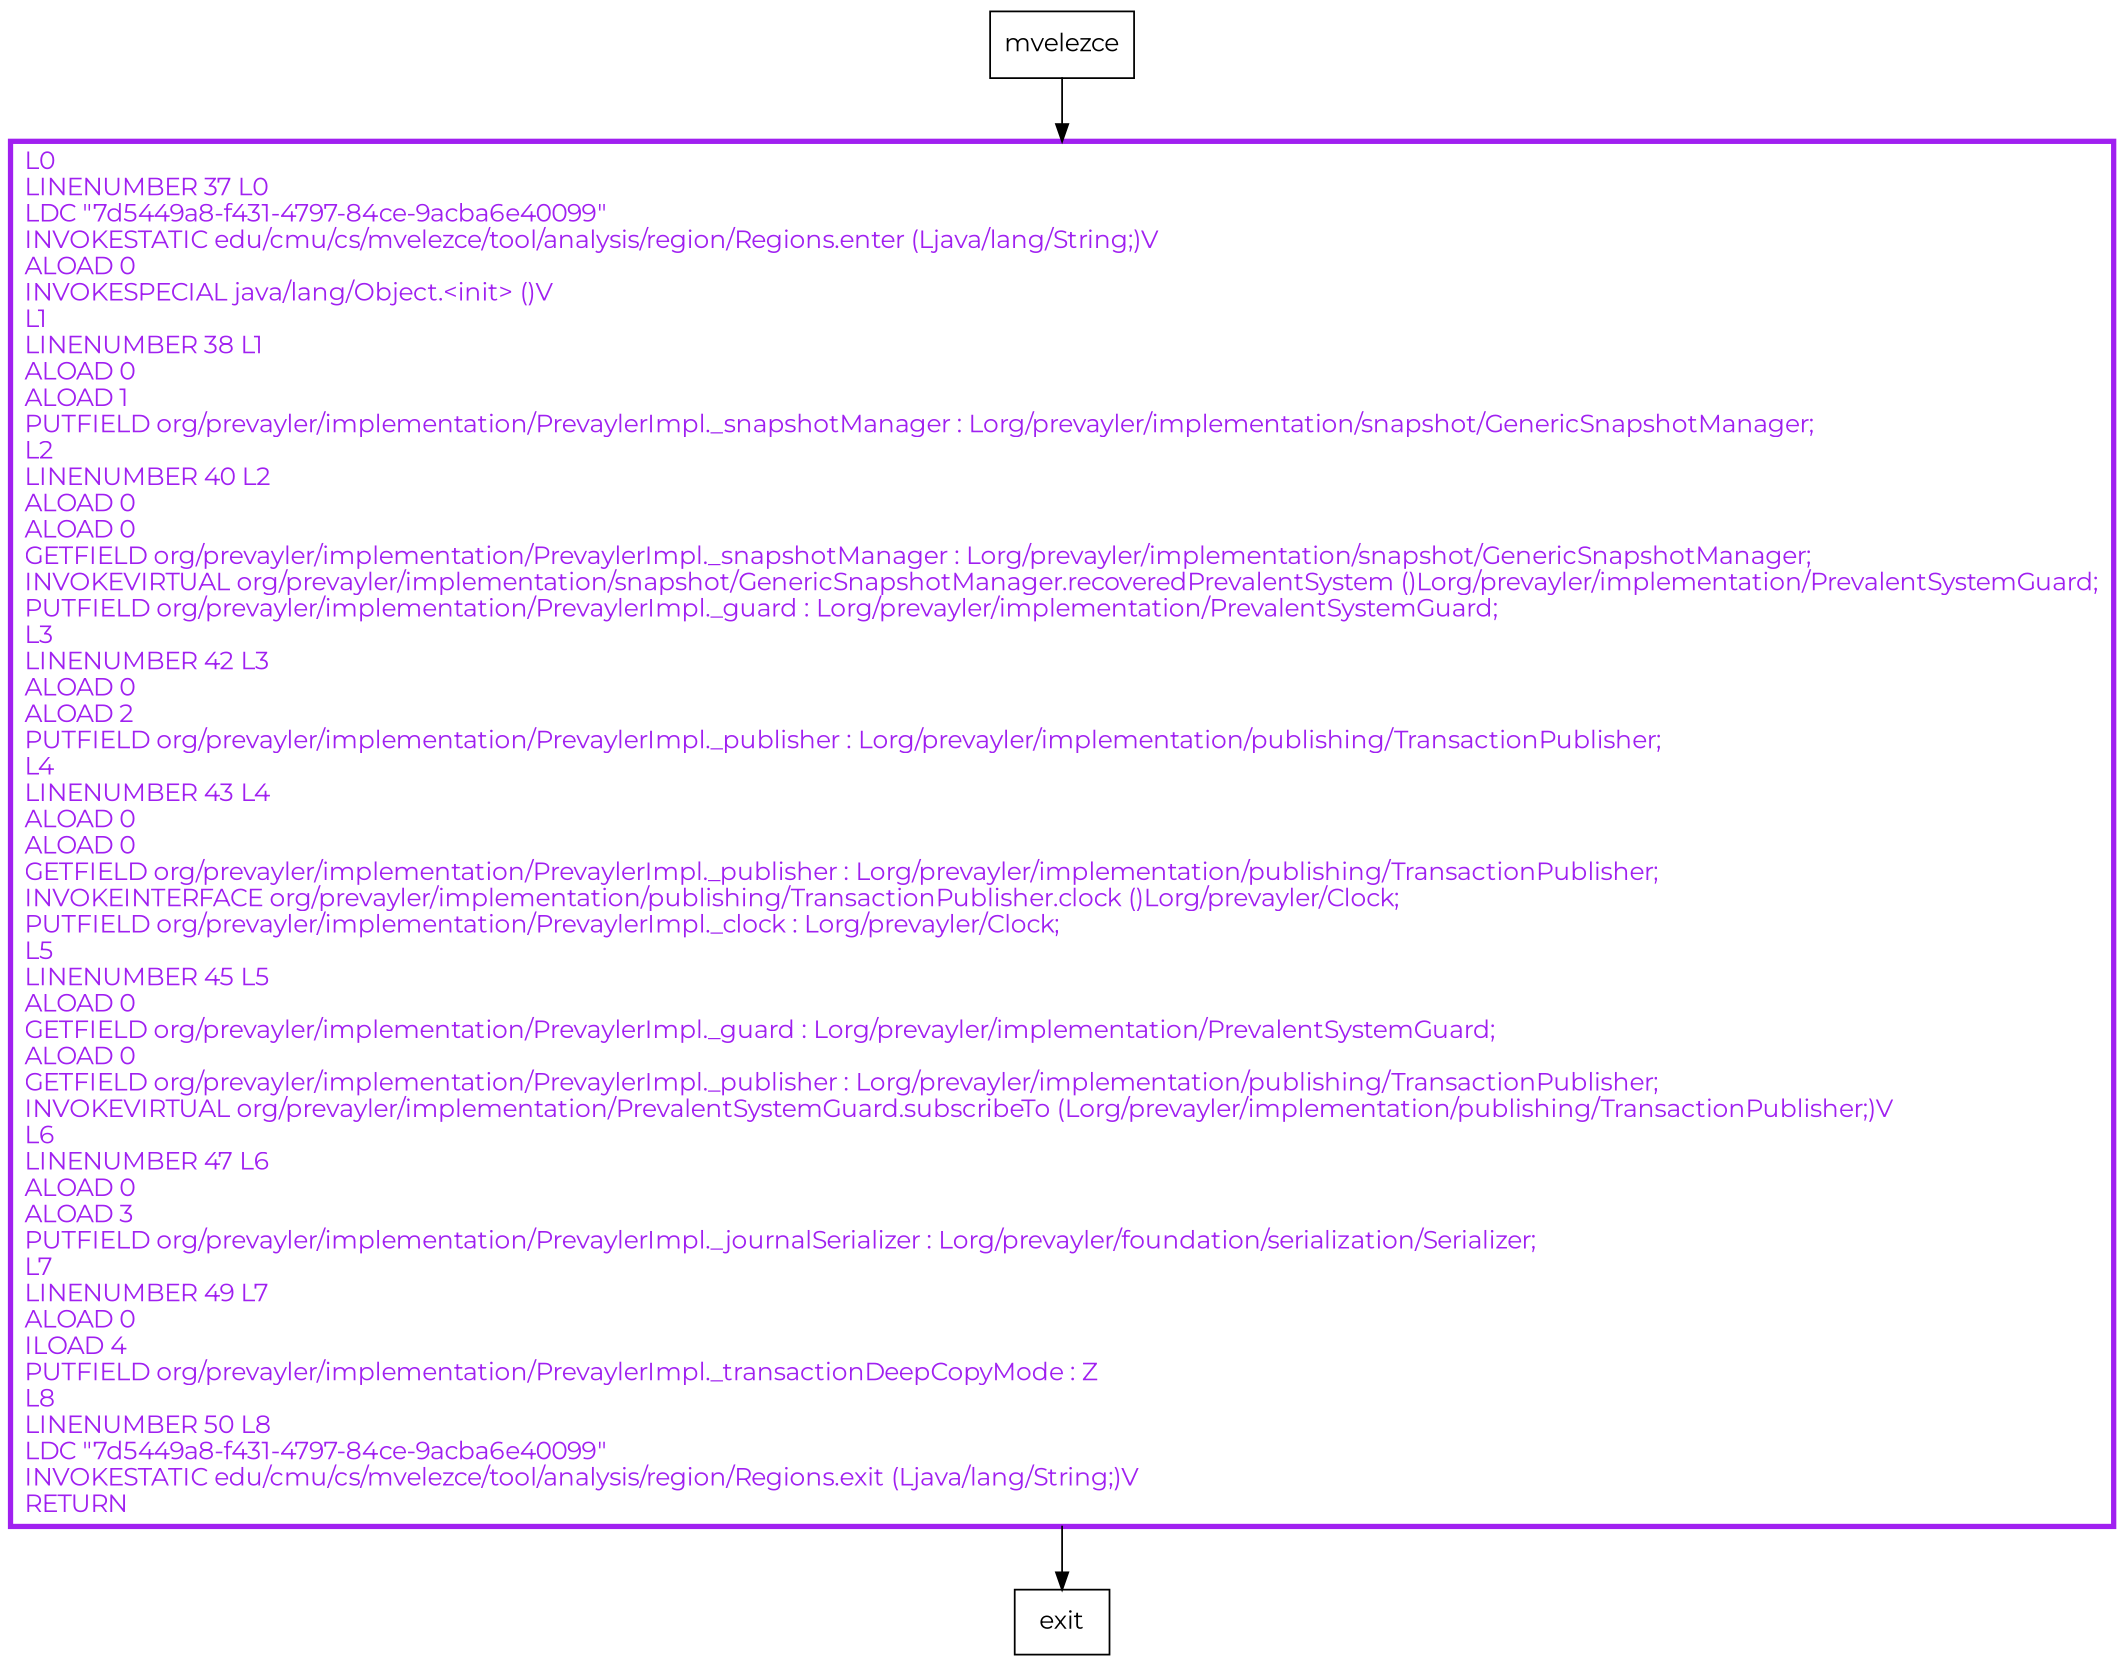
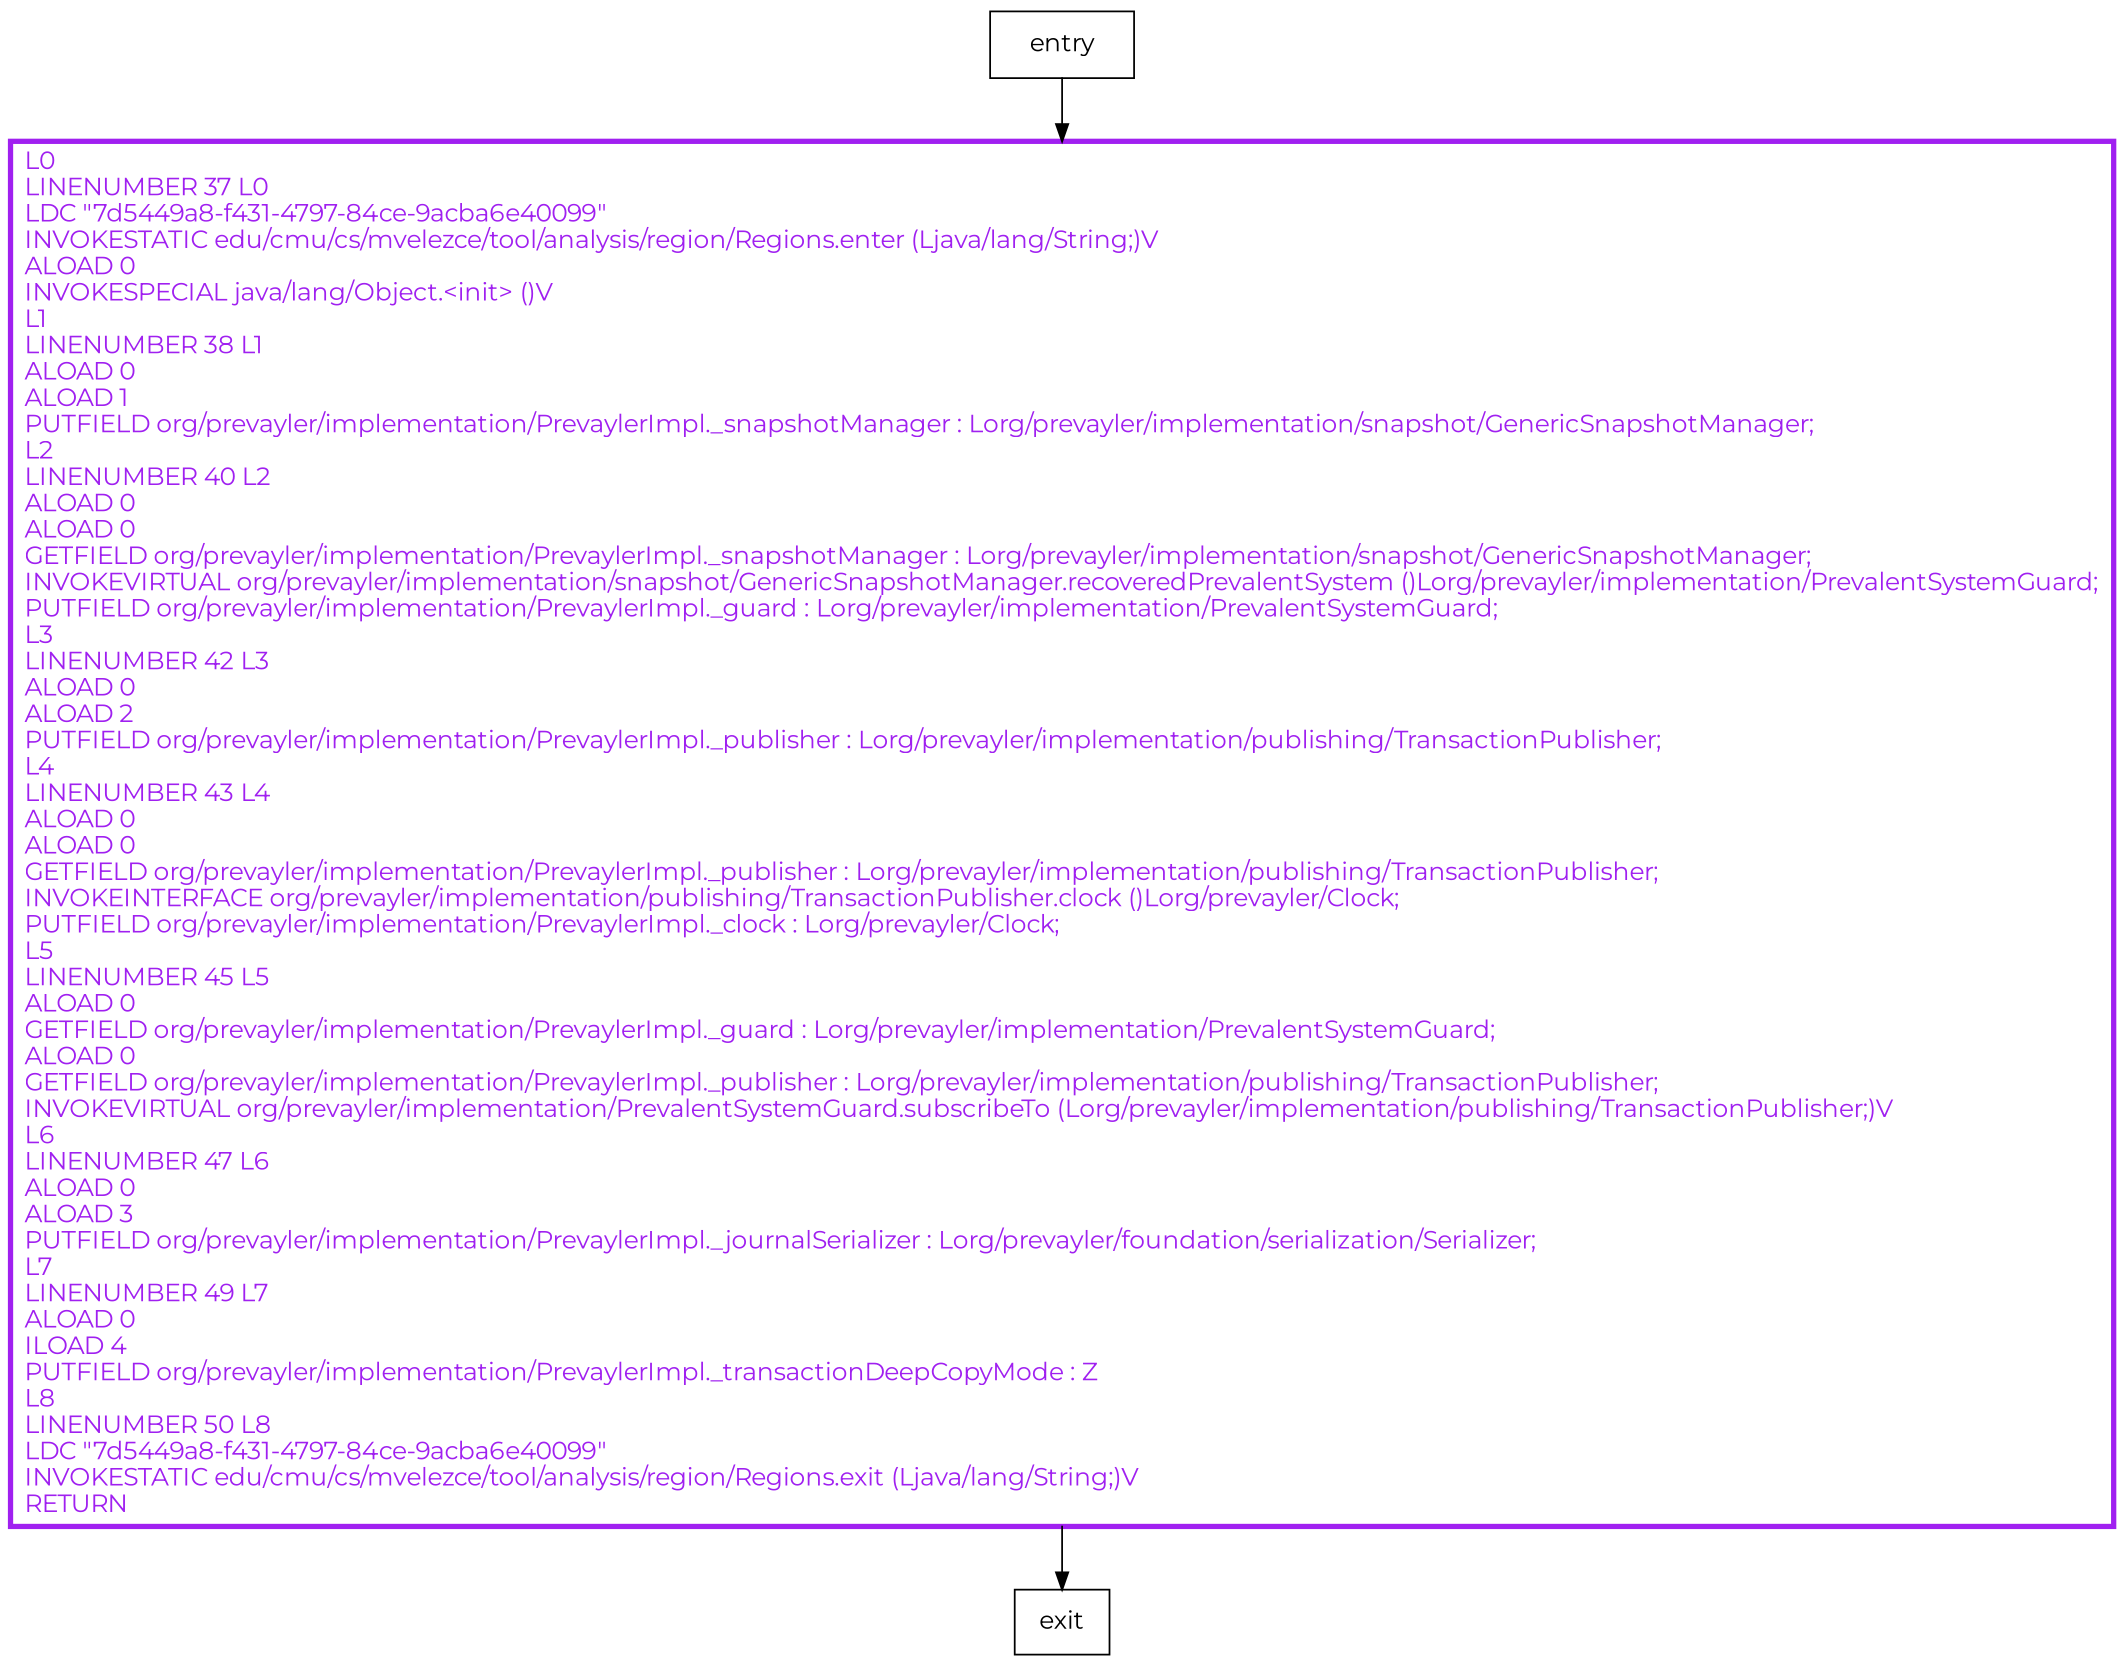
node "mvelezce": label "mvelezce" -> "entry"
